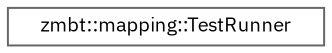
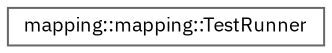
node "zmbt::mapping::TestRunner": label "zmbt::mapping::TestRunner" -> "mapping::mapping::TestRunner"
